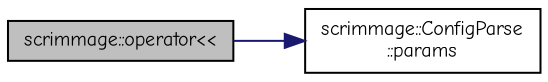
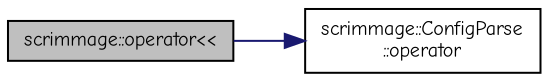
node "scrimmage::ConfigParse ::params": label "scrimmage::ConfigParse ::params" -> "scrimmage::ConfigParse ::operator"
